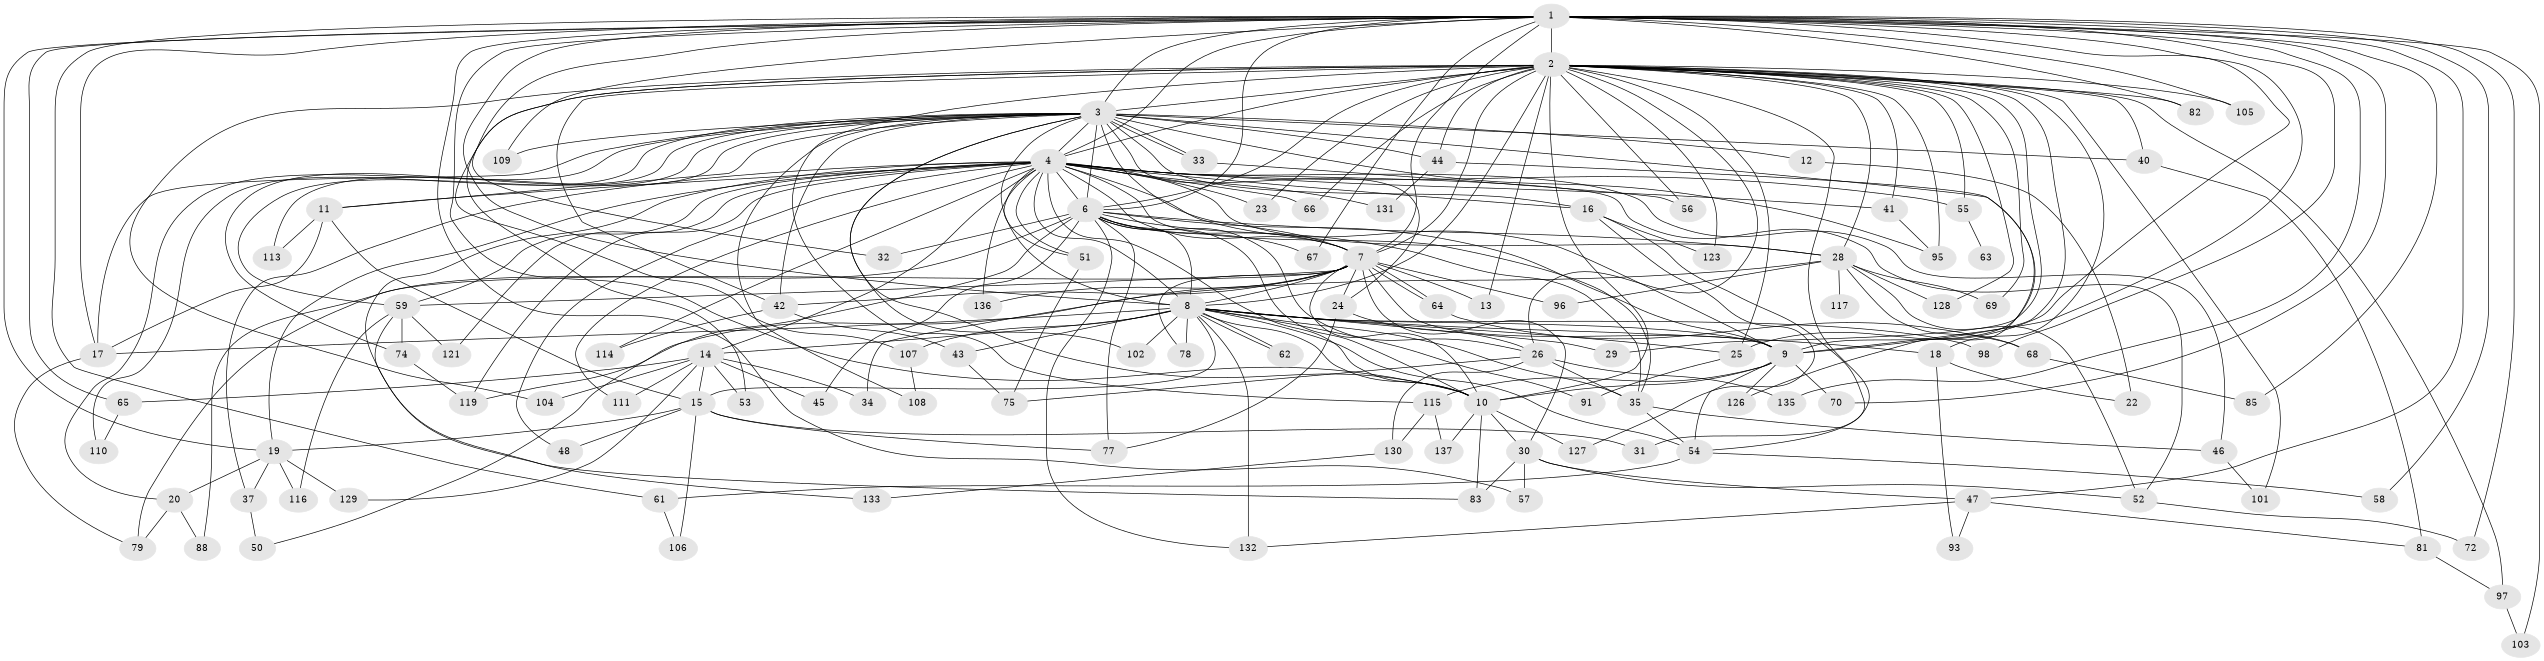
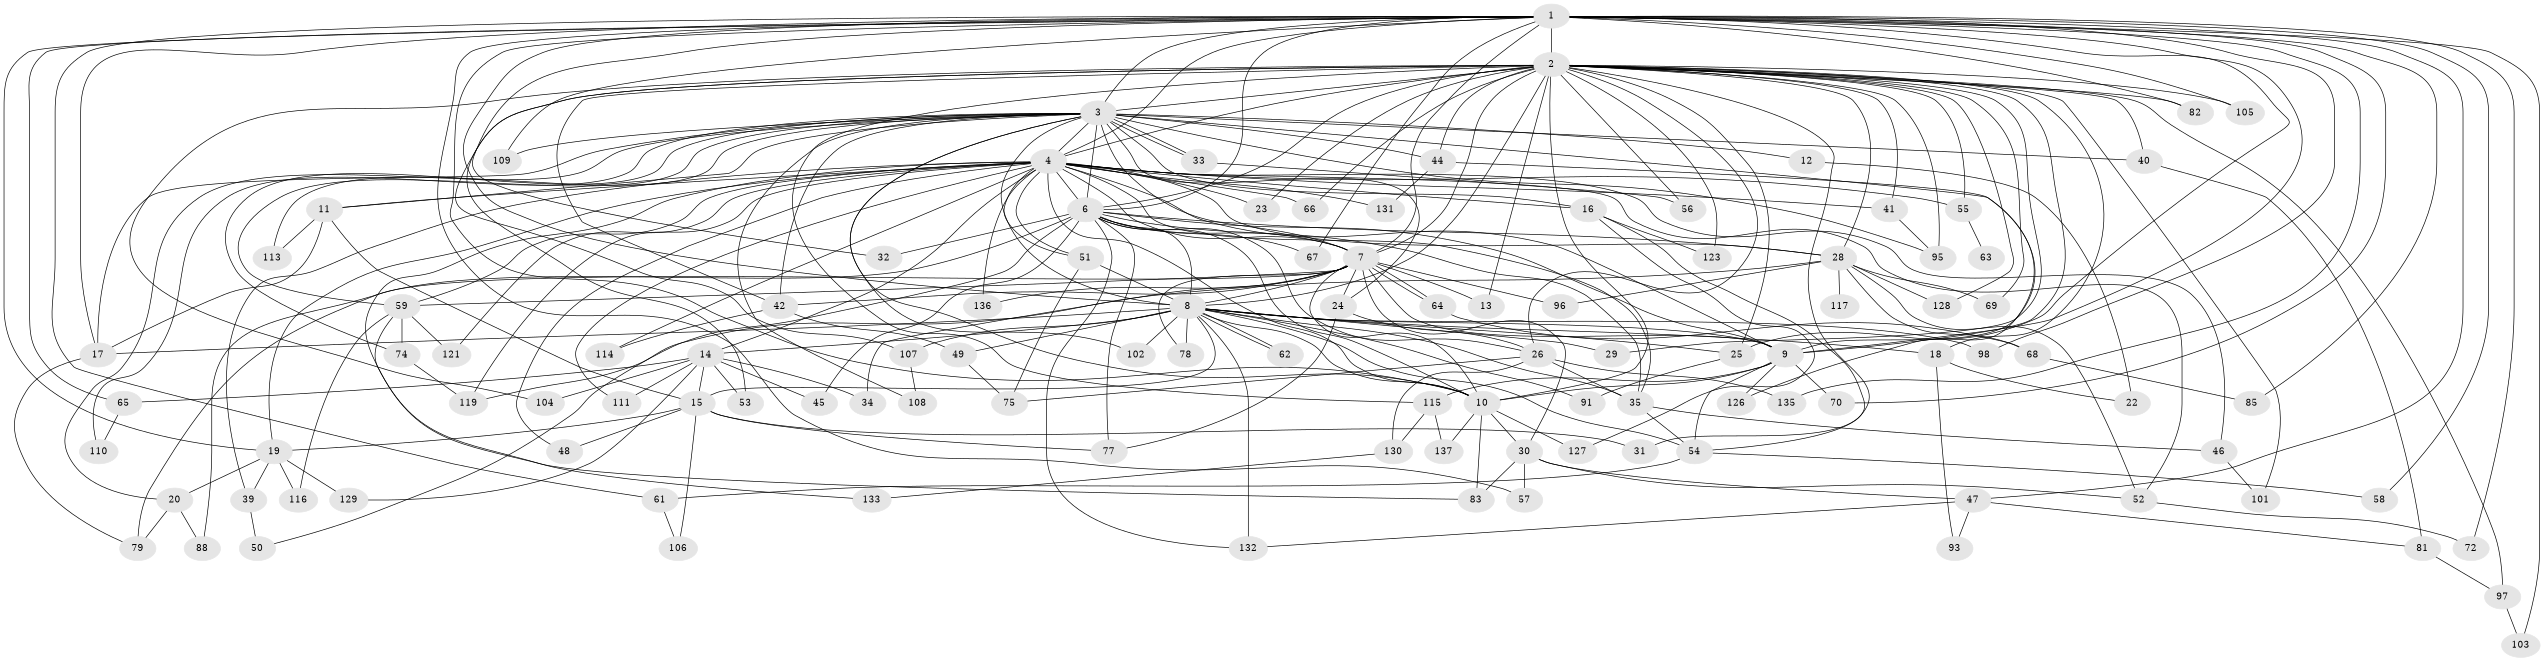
edge "4" -- "8": now "51" -- "8"
node "43": label "43" -> "49"
node "37": label "37" -> "39"
